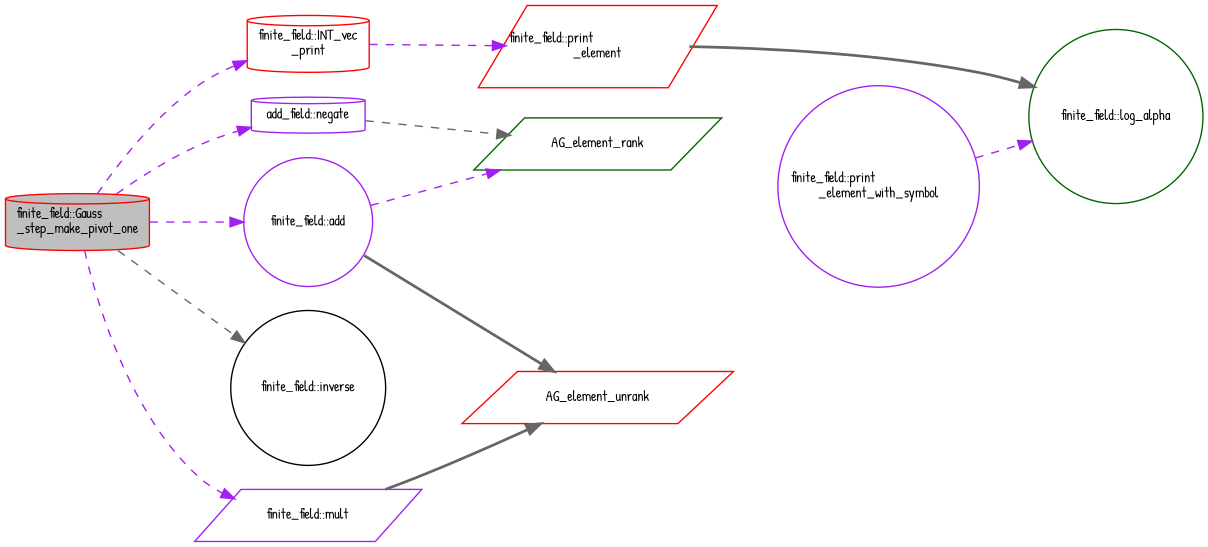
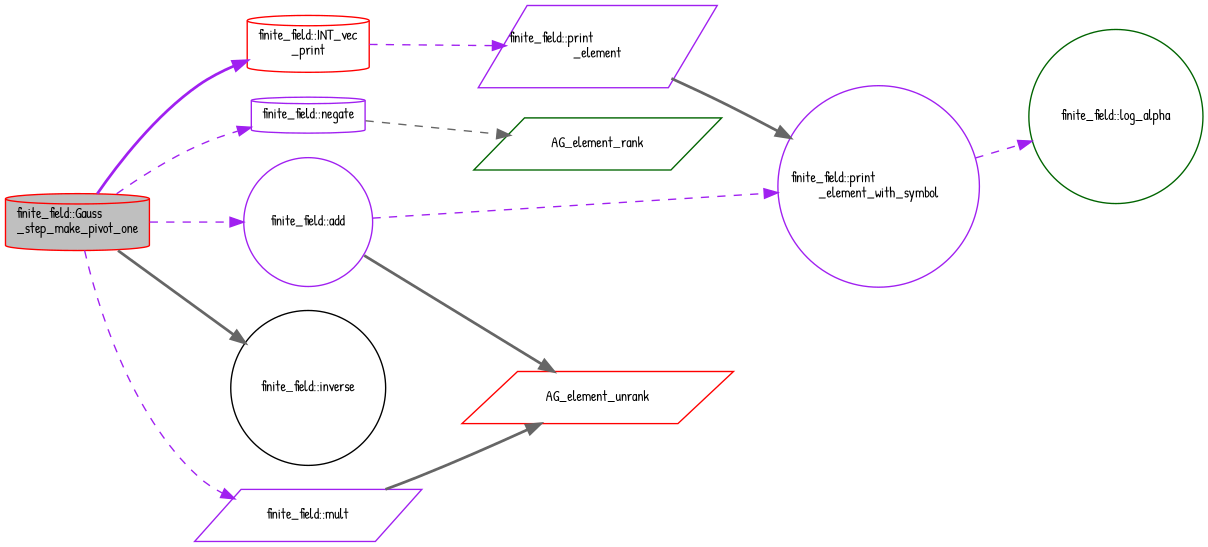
node "finite_field::print _element": color red -> purple
edge "finite_field::print _element" -> "finite_field::log_alpha": now "finite_field::print _element" -> "finite_field::print _element_with_symbol"
node "add_field::negate": label "add_field::negate" -> "finite_field::negate"
edge "finite_field::Gauss _step_make_pivot_one" -> "finite_field::INT_vec _print": style dashed -> bold
edge "finite_field::add" -> "AG_element_rank": now "finite_field::add" -> "finite_field::print _element_with_symbol"
edge "finite_field::Gauss _step_make_pivot_one" -> "finite_field::inverse": style dashed -> bold
